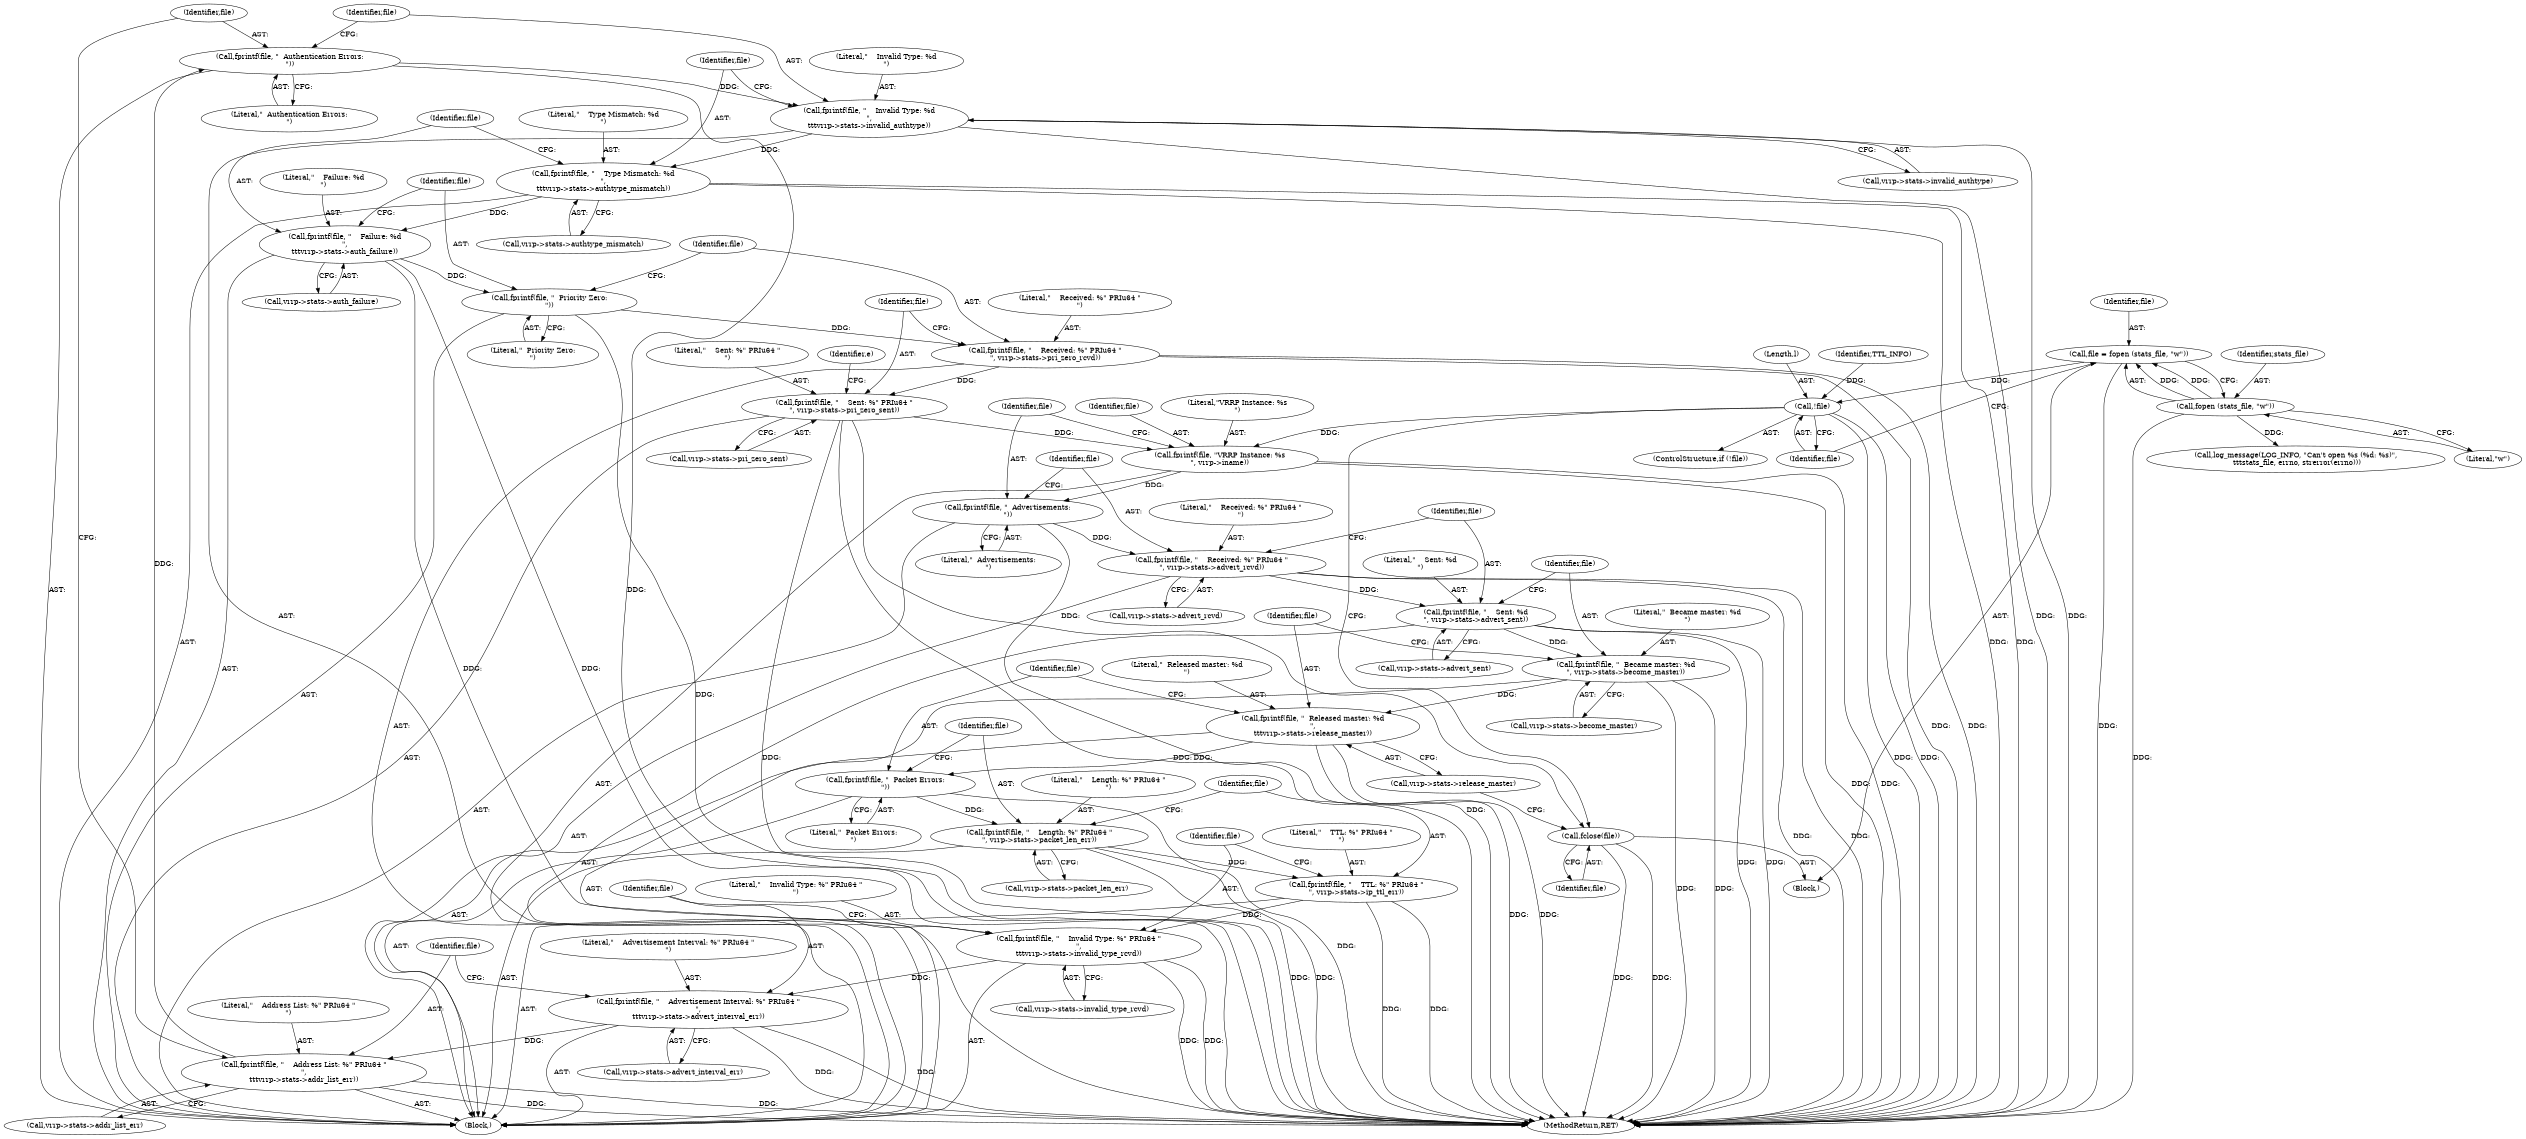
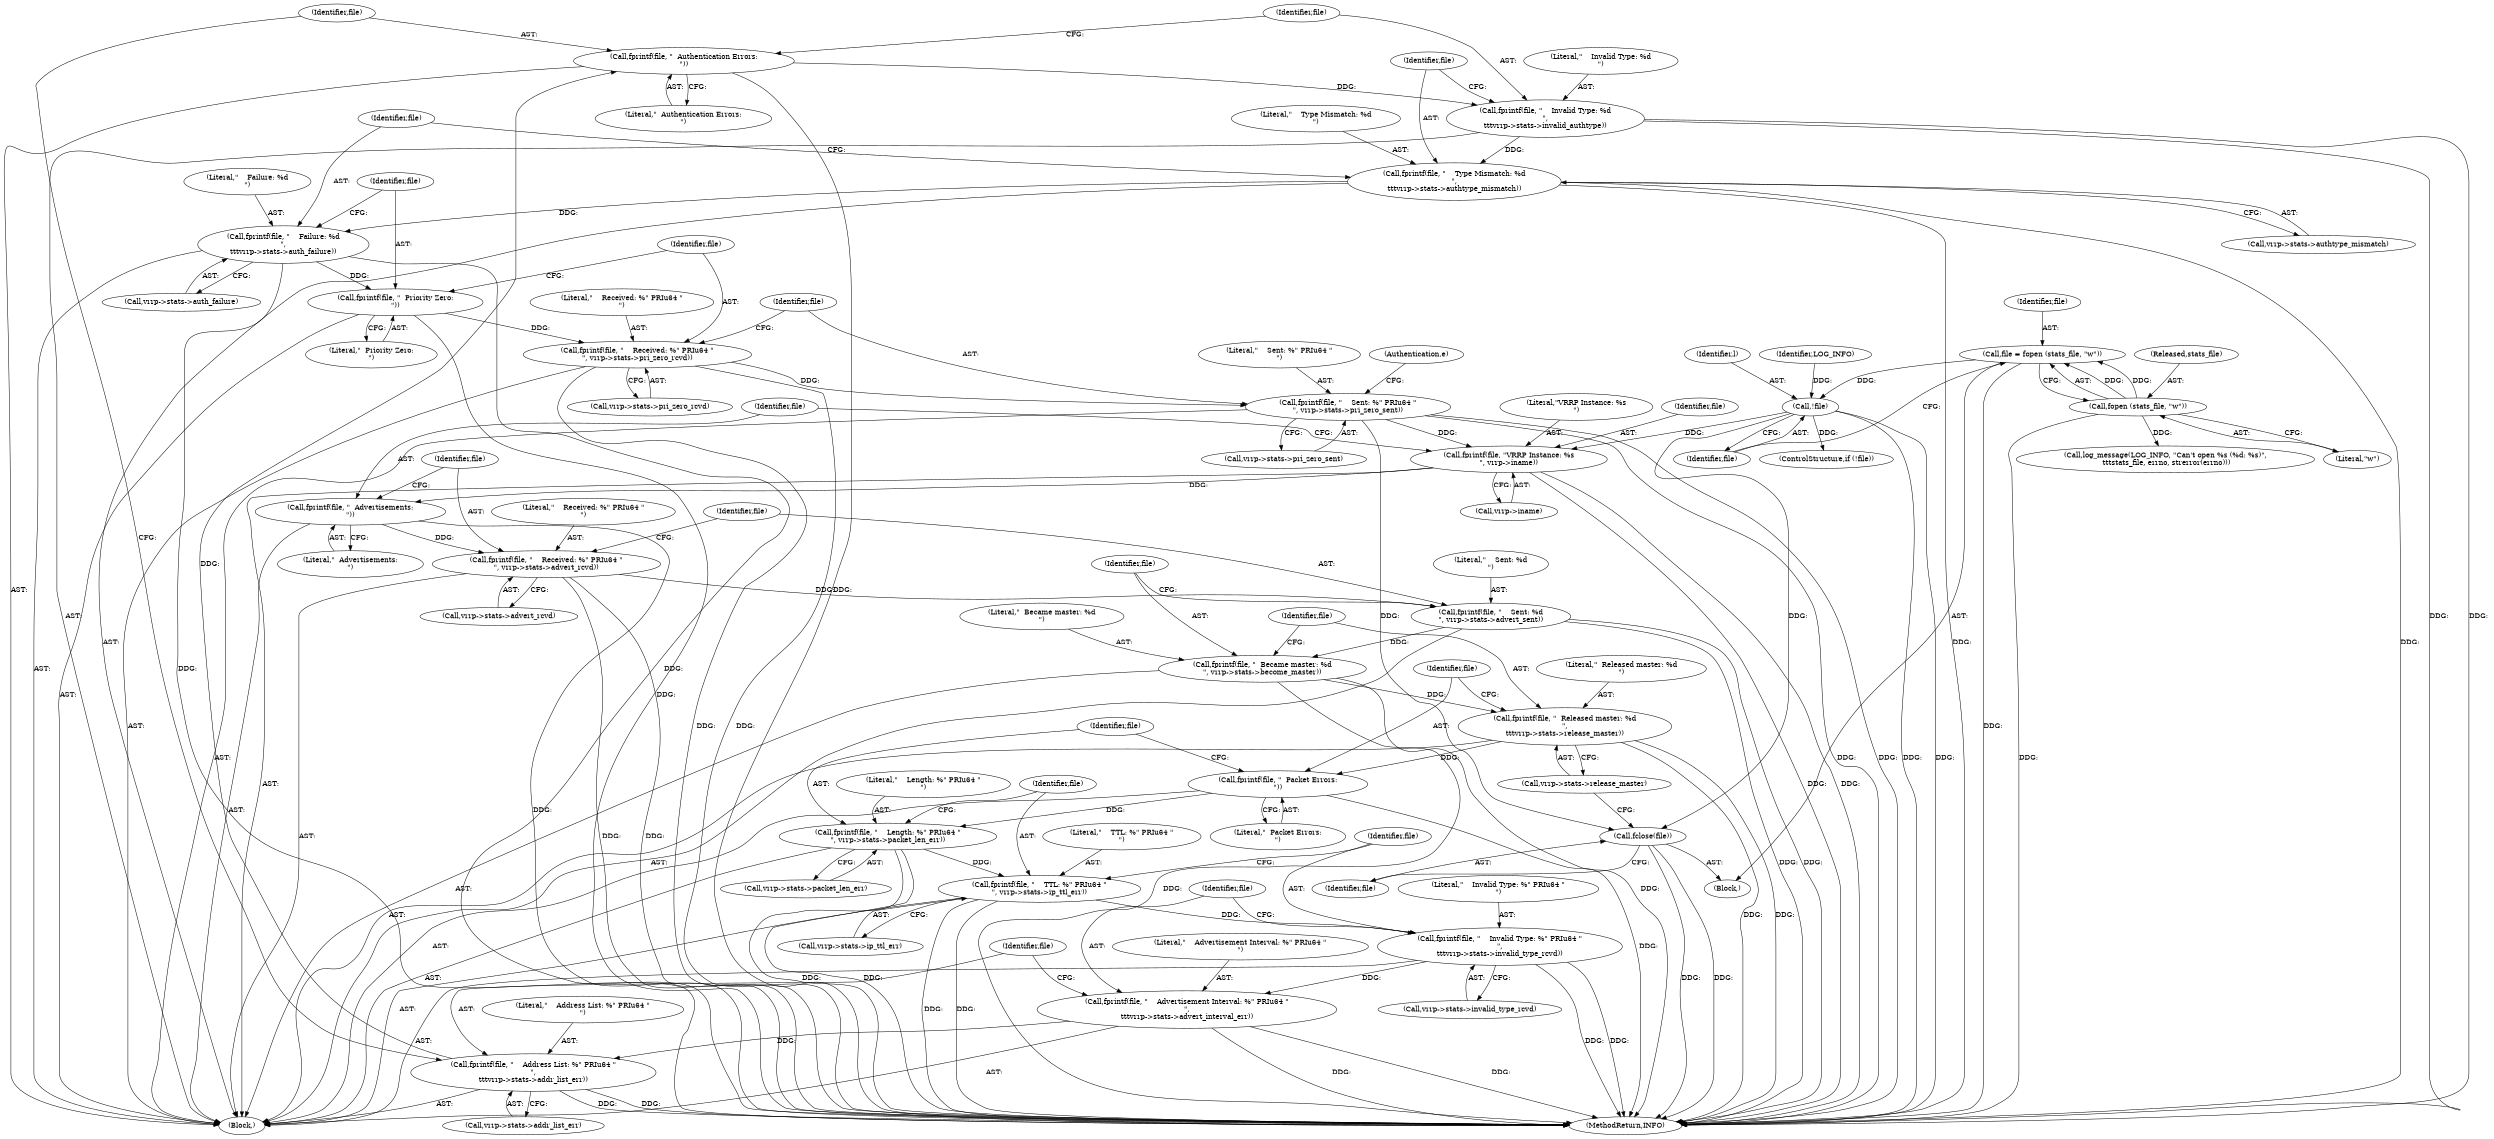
node "(Call,vrrp->stats->invalid_authtype)": removed
node "(Identifier,e)": label "(Identifier,e)" -> "(Authentication,e)"
node "(Length,l)": label "(Length,l)" -> "(Identifier,l)"
node "(Identifier,TTL_INFO)": label "(Identifier,TTL_INFO)" -> "(Identifier,LOG_INFO)"
node "(Identifier,stats_file)": label "(Identifier,stats_file)" -> "(Released,stats_file)"
node "(Call,vrrp->stats->pri_zero_rcvd)": added
edge "(Call,!file)" -> "(ControlStructure,if (!file))": label "AST: " -> "DDG: "
node "(Call,vrrp->iname)": added
edge "(Call,!file)" -> "(Call,fclose(file))": label "CFG: " -> "DDG: "
node "(Call,vrrp->stats->advert_sent)": removed
node "(Call,vrrp->stats->become_master)": removed
node "(Call,vrrp->stats->ip_ttl_err)": added
node "(Call,vrrp->stats->advert_interval_err)": removed
node "(MethodReturn,RET)": label "(MethodReturn,RET)" -> "(MethodReturn,INFO)"
